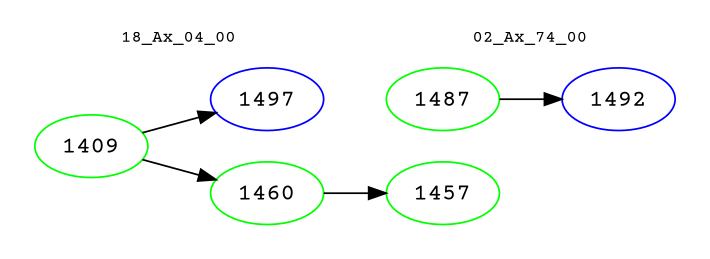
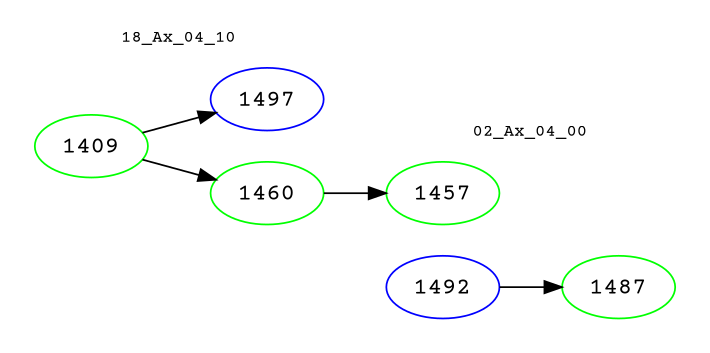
cluster "18_Ax_04_00": label "18_Ax_04_00" -> "18_Ax_04_10"
cluster "02_Ax_74_00": label "02_Ax_74_00" -> "02_Ax_04_00"
edge "1487" -> "1492": reversed
